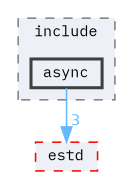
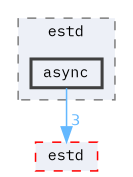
cluster "include": label "include" -> "estd"
